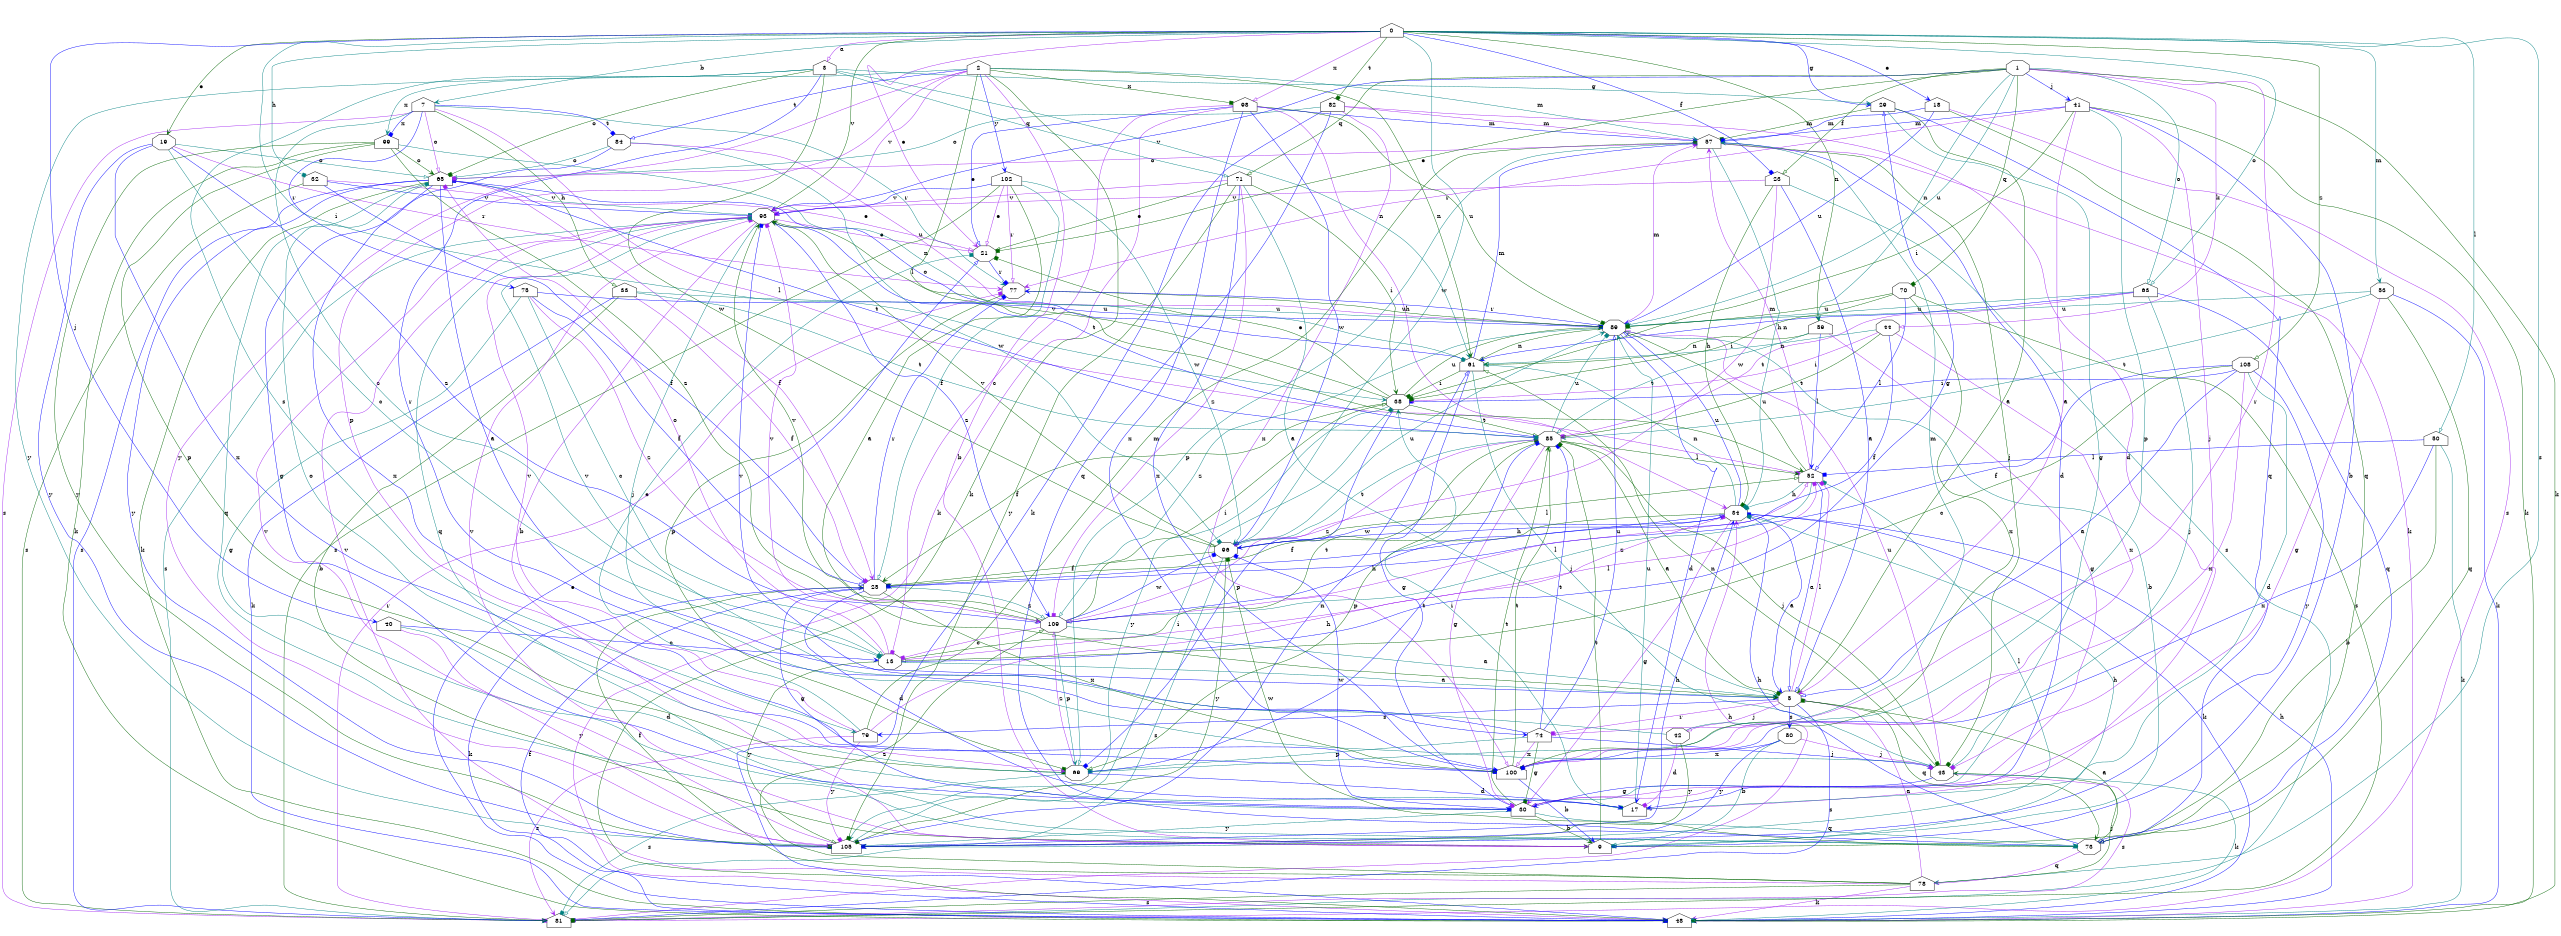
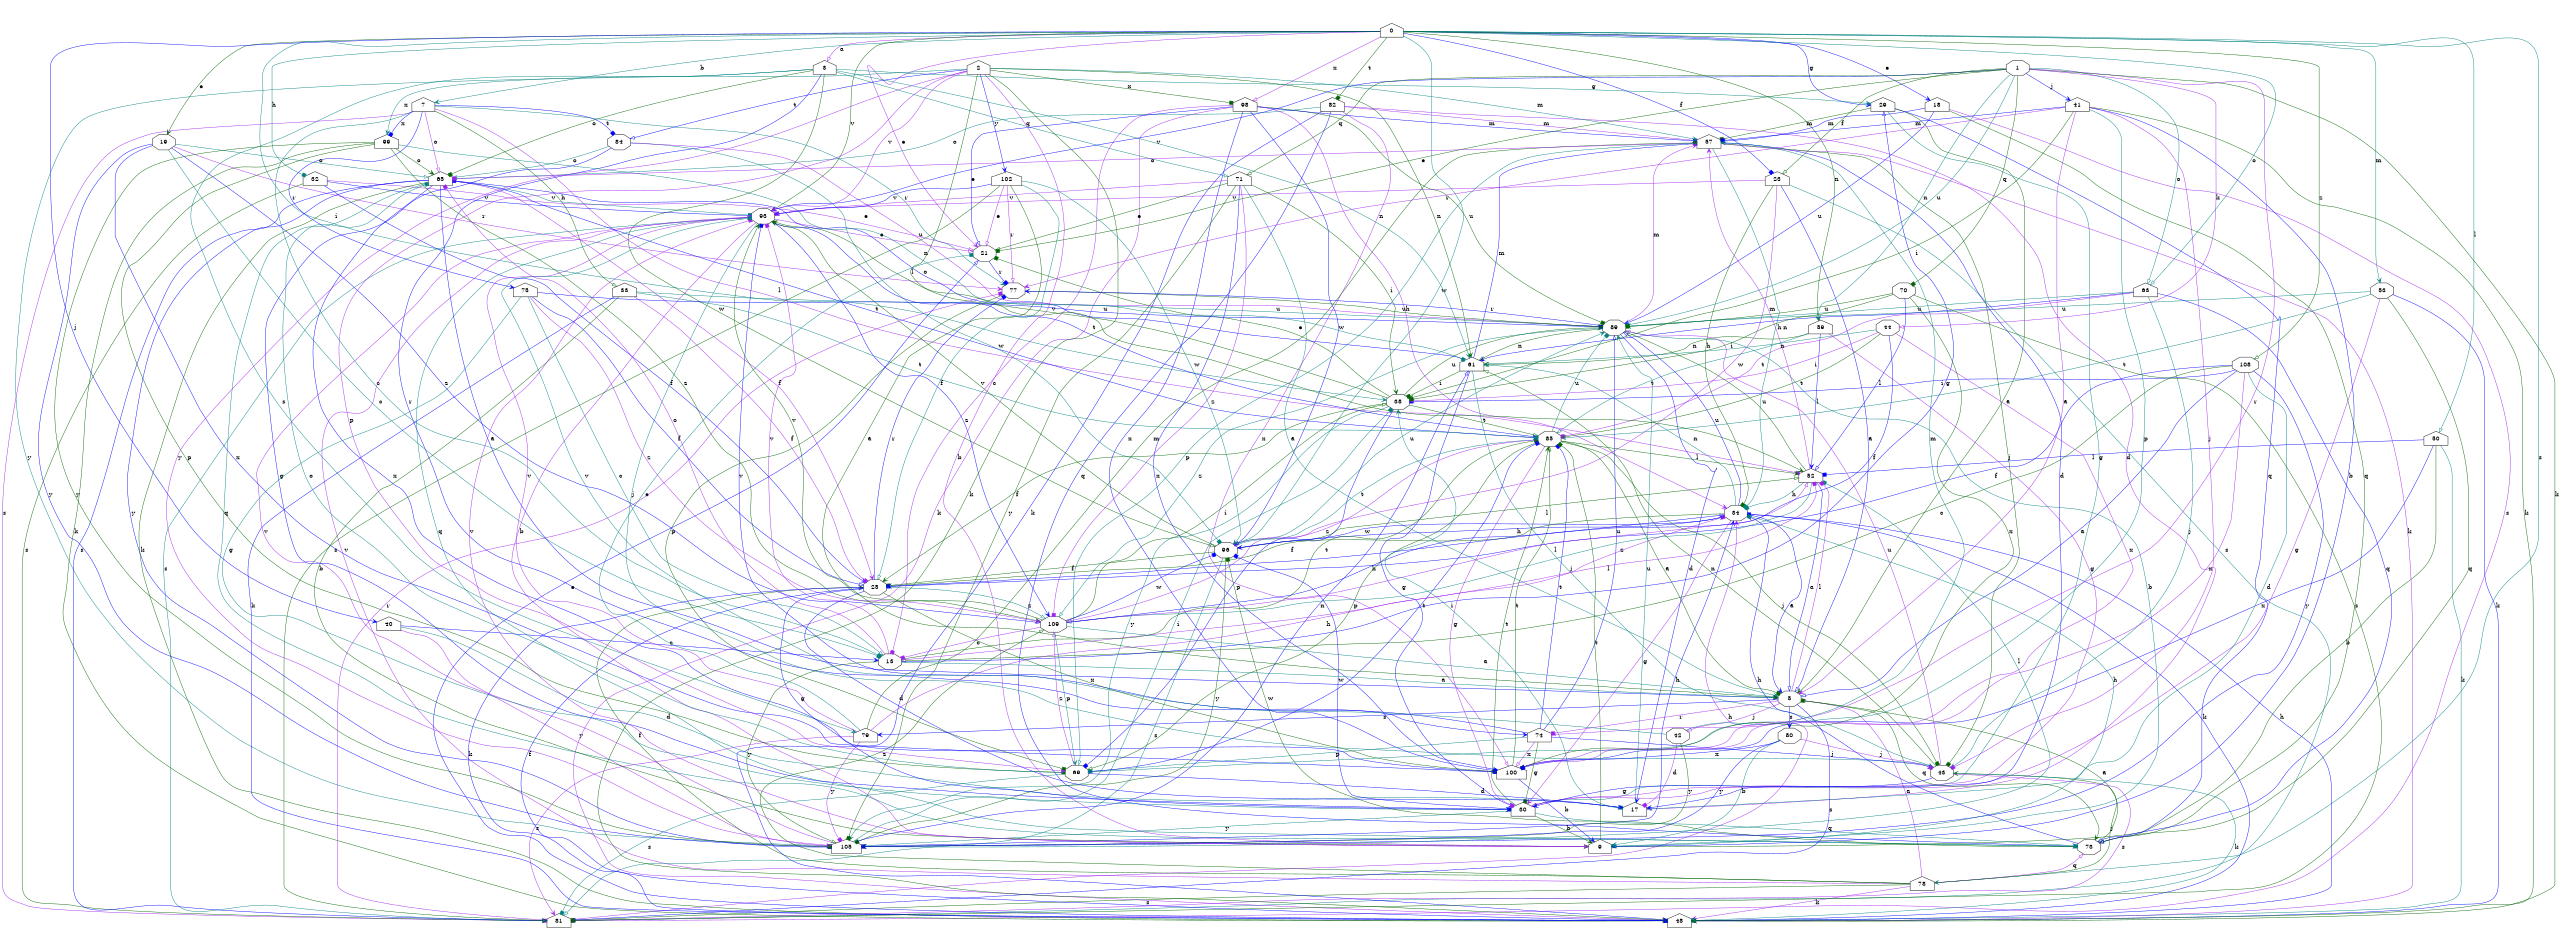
edge "80" -> "9": arrowhead onormal -> vee
edge "73" -> "78": reversed
